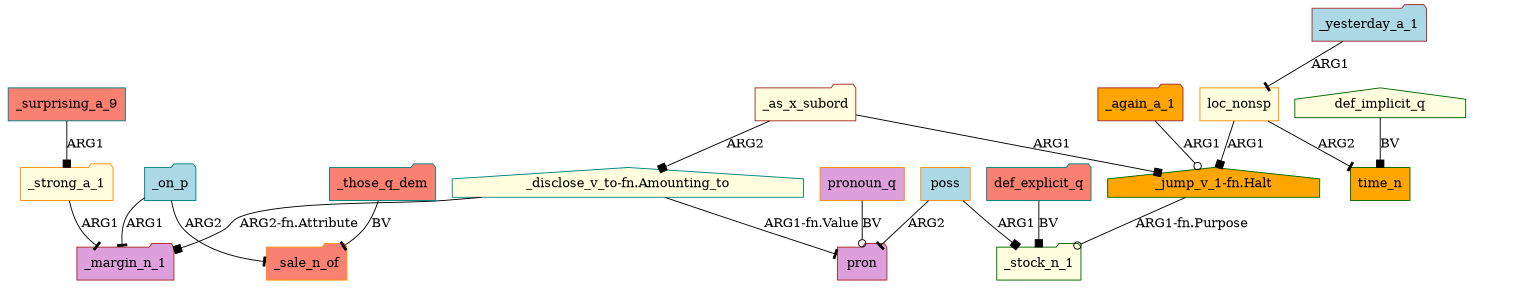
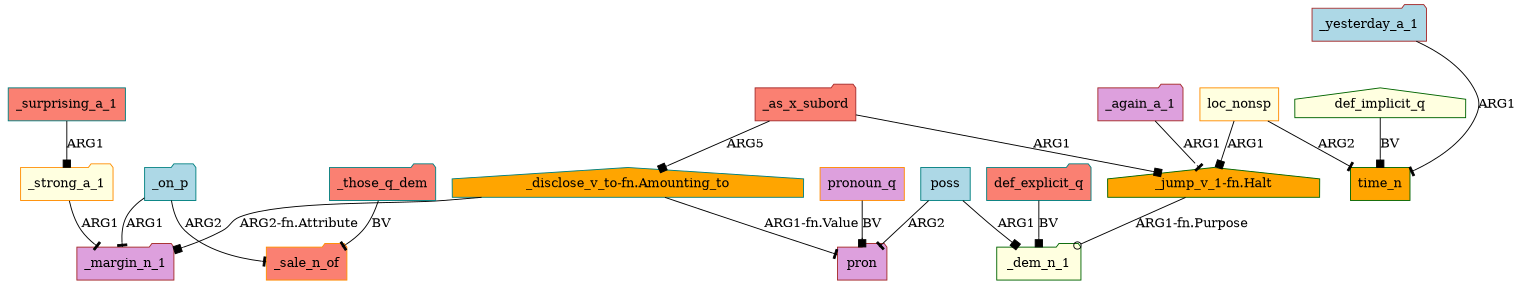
edge "_yesterday_a_1" -> "loc_nonsp": now "_yesterday_a_1" -> "time_n"
node "_surprising_a_9": label "_surprising_a_9" -> "_surprising_a_1"
node "_as_x_subord": fillcolor lightyellow -> salmon
node "_again_a_1": fillcolor orange -> plum
edge "_again_a_1" -> "_jump_v_1-fn.Halt": arrowhead odot -> tee
edge "_as_x_subord" -> "_disclose_v_to-fn.Amounting_to": label "ARG2" -> "ARG5"
node "_disclose_v_to-fn.Amounting_to": fillcolor lightyellow -> orange
node "poss": color darkorange -> teal
edge "pronoun_q" -> "pron": arrowhead odot -> box
node "_stock_n_1": label "_stock_n_1" -> "_dem_n_1"
